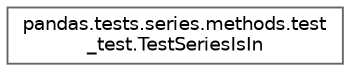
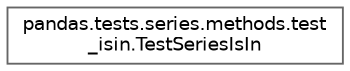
node "pandas.tests.series.methods.test _test.TestSeriesIsIn": label "pandas.tests.series.methods.test _test.TestSeriesIsIn" -> "pandas.tests.series.methods.test _isin.TestSeriesIsIn"
